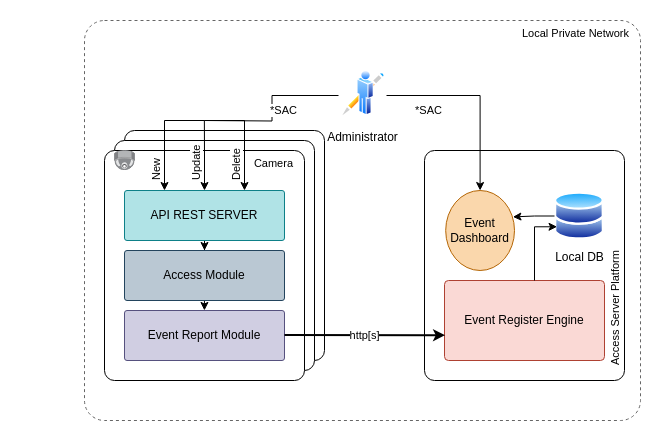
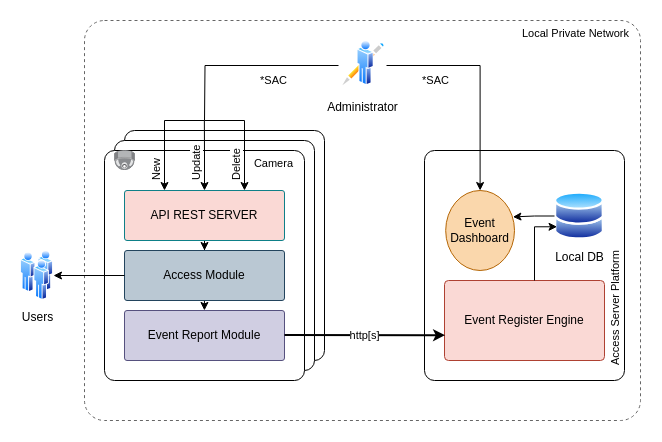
node "Administrator": moved (363, 96) -> (363, 66)
node "API REST SERVER": fillcolor #b0e3e6 -> #fad9d5
node "Users": added
edge "Access Module" -> "Users": added
